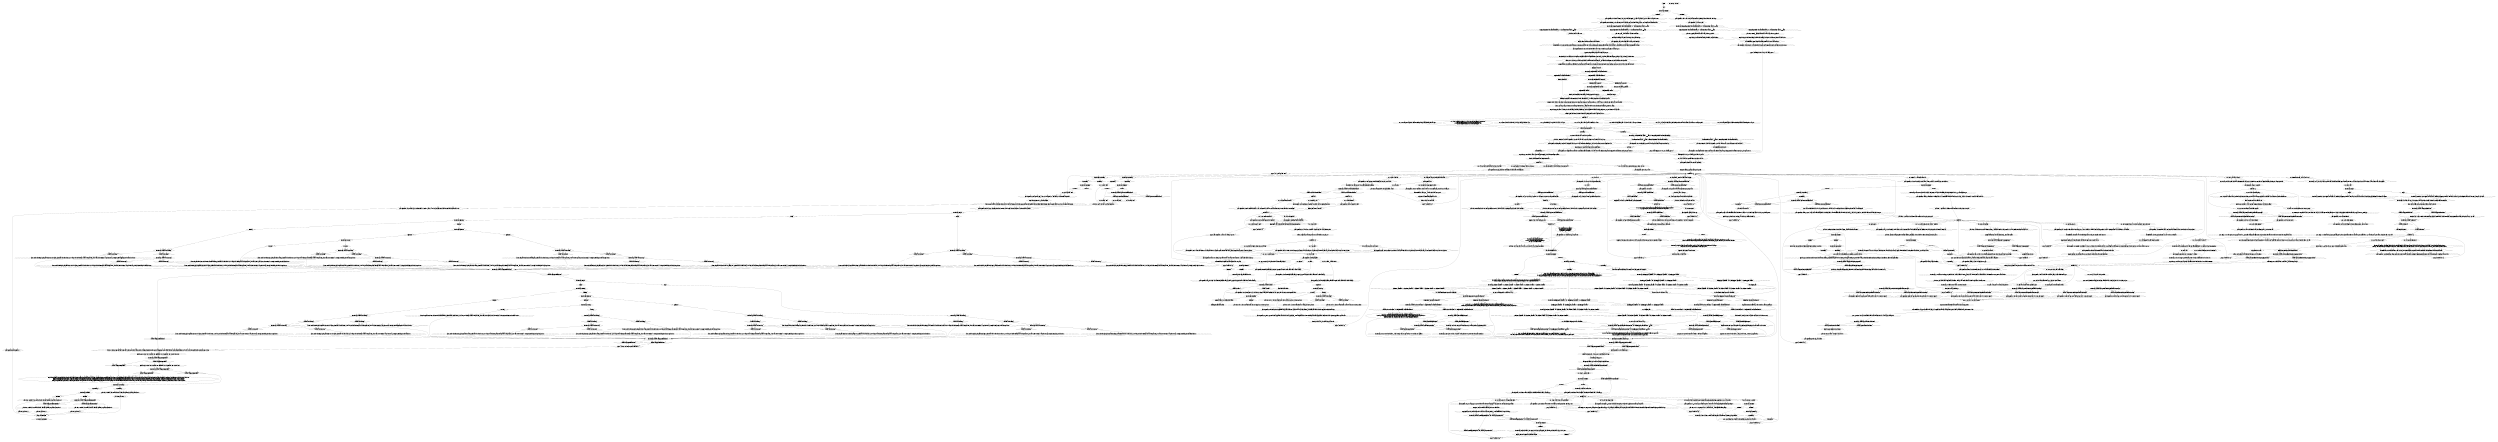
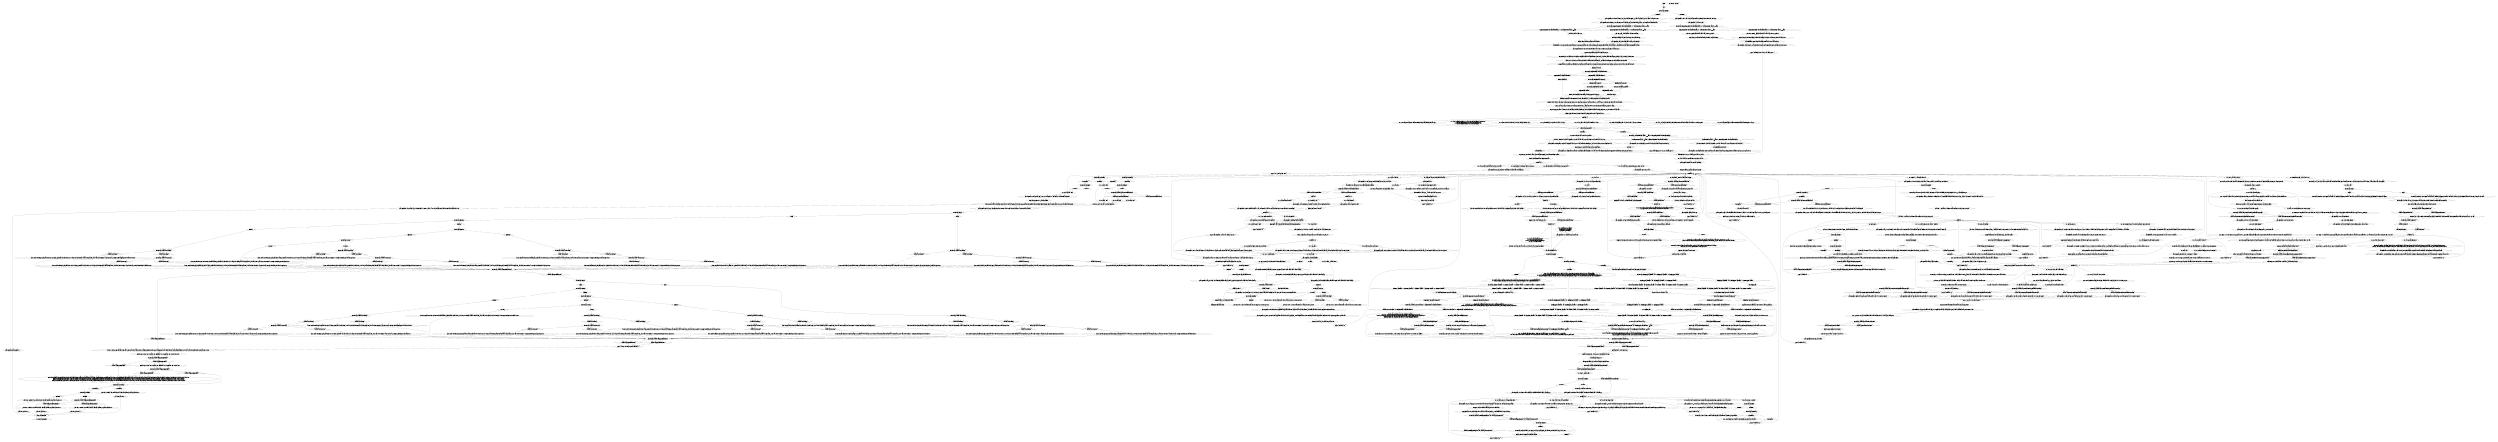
node "Composure: His hands are shaking and his face is white.": added
node "Endurance: The raw, robust stamina output...": label "Endurance: The raw, robust stamina output..." -> "Endurance: The raw, robust wings output..."
